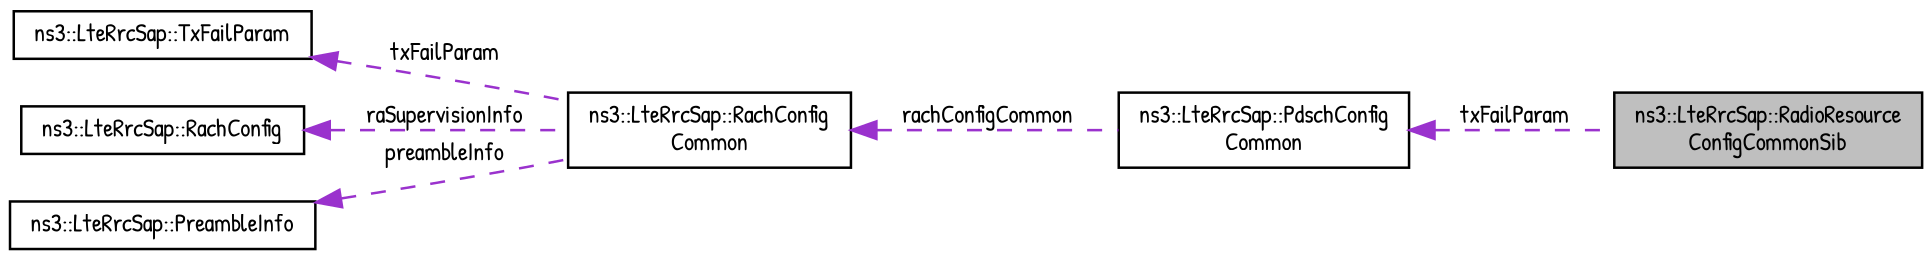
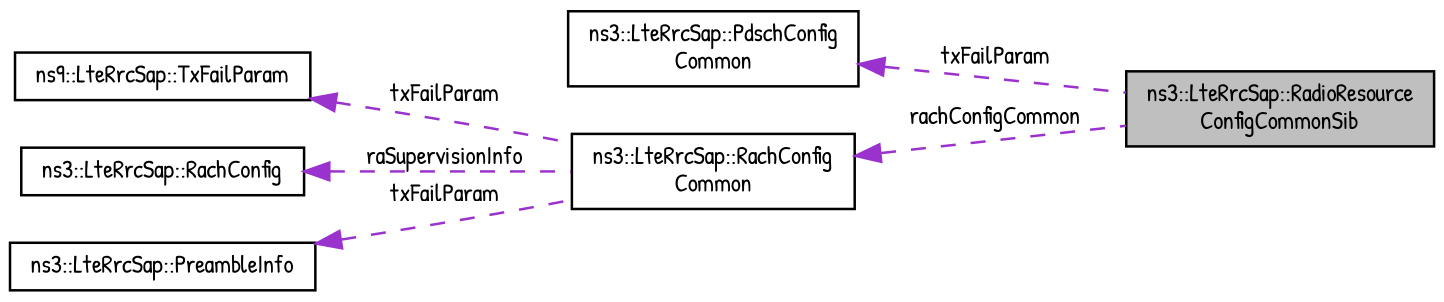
node "ns3::LteRrcSap::TxFailParam": label "ns3::LteRrcSap::TxFailParam" -> "ns9::LteRrcSap::TxFailParam"
edge "ns3::LteRrcSap::PdschConfig Common" -> "ns3::LteRrcSap::RachConfig Common": now "ns3::LteRrcSap::RadioResource ConfigCommonSib" -> "ns3::LteRrcSap::RachConfig Common"
edge "ns3::LteRrcSap::RachConfig Common" -> "ns3::LteRrcSap::PreambleInfo": label " preambleInfo" -> " txFailParam"
